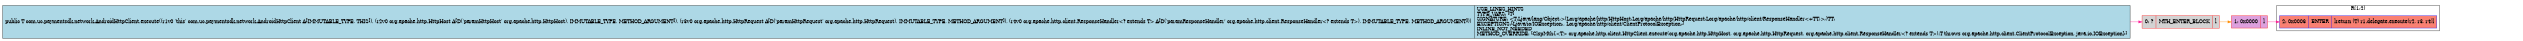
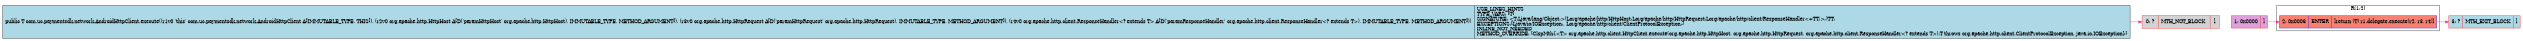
node "0: ?": text "MTH_ENTER_BLOCK" -> "MTH_NOT_BLOCK"
edge "0: ?" -> "1: 0x0000": removed
node "3: ?": added
